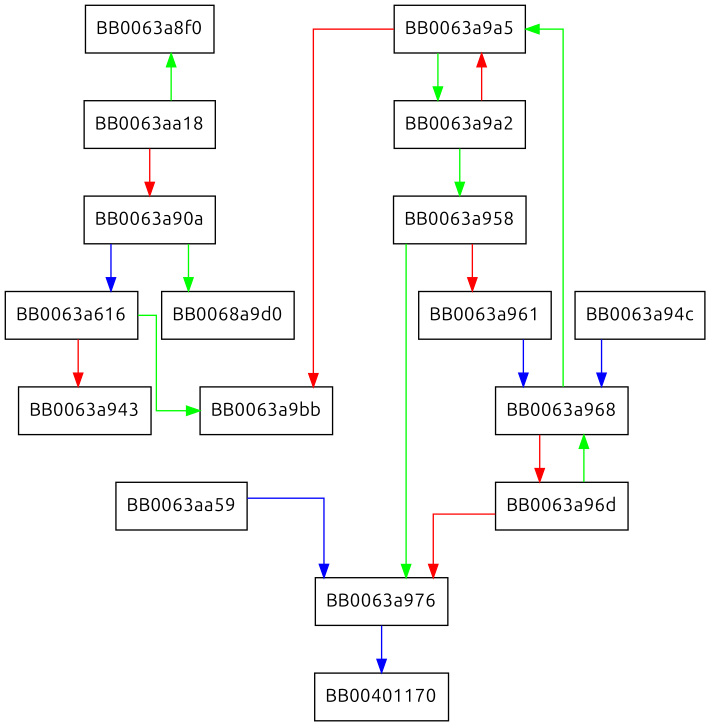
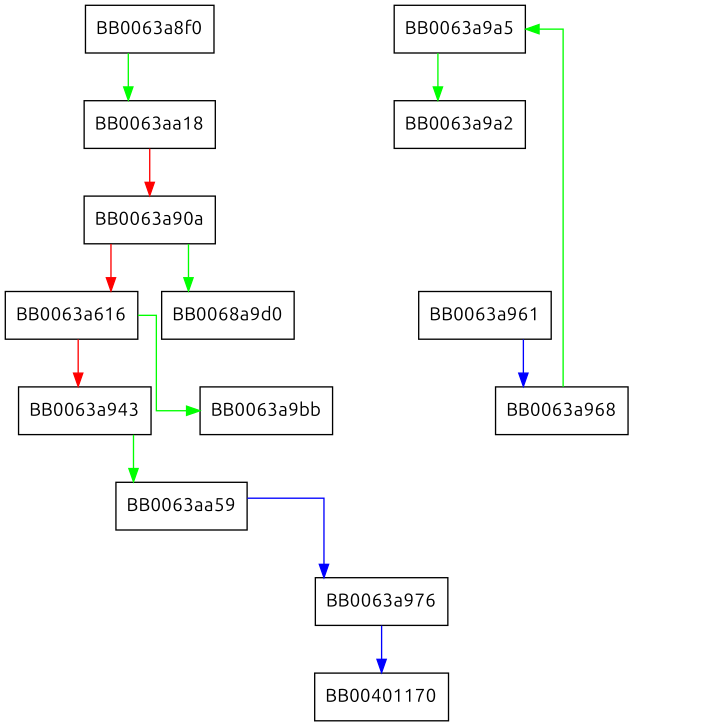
edge "BB0063aa18" -> "BB0063a8f0": reversed
edge "BB0063a9a2" -> "BB0063a9a5": removed
edge "BB0063a9a5" -> "BB0063a9bb": removed
node "BB0063a958": removed
edge "BB0063a90a" -> "BB0063a616": color blue -> red
node "BB0063a94c": removed
edge "BB0063a943" -> "BB0063aa59": added
node "BB0063a96d": removed
